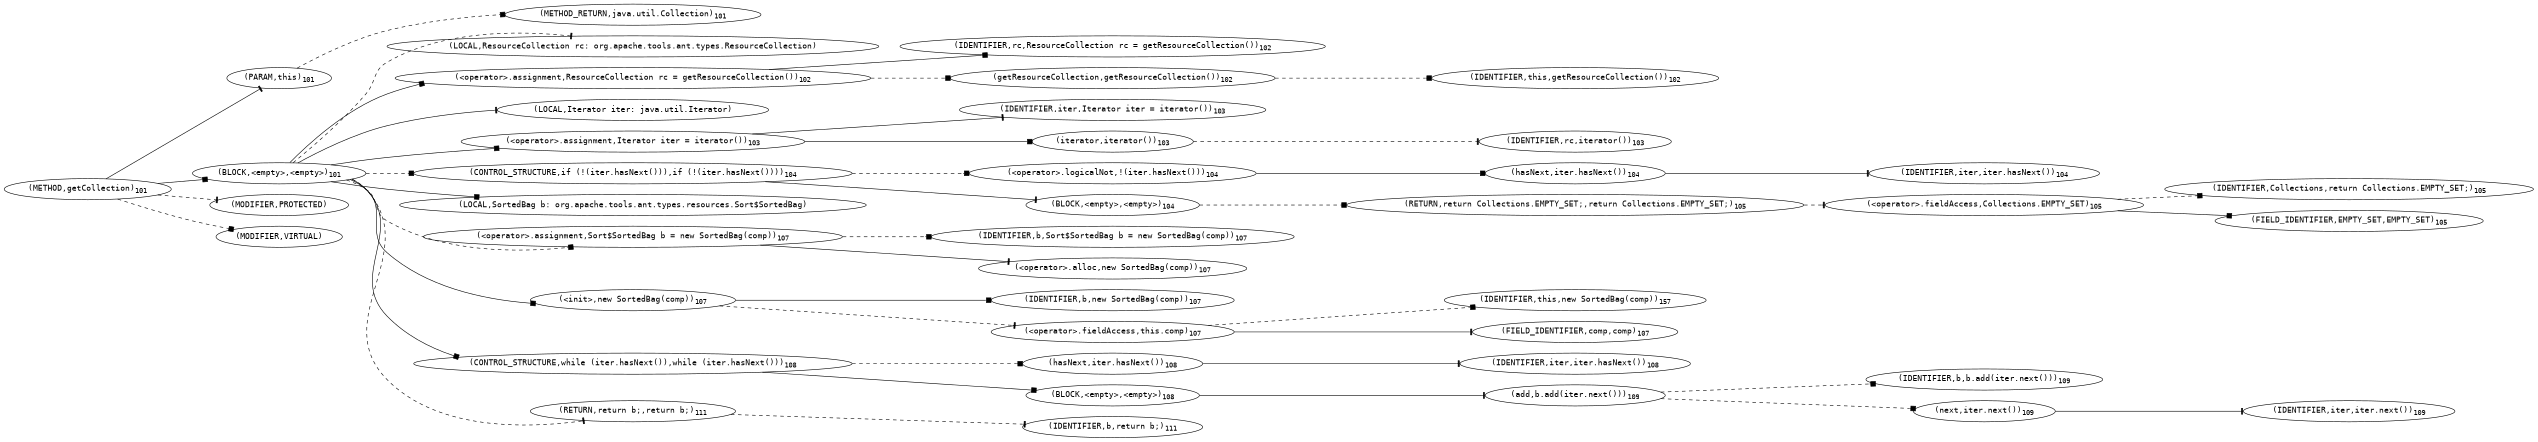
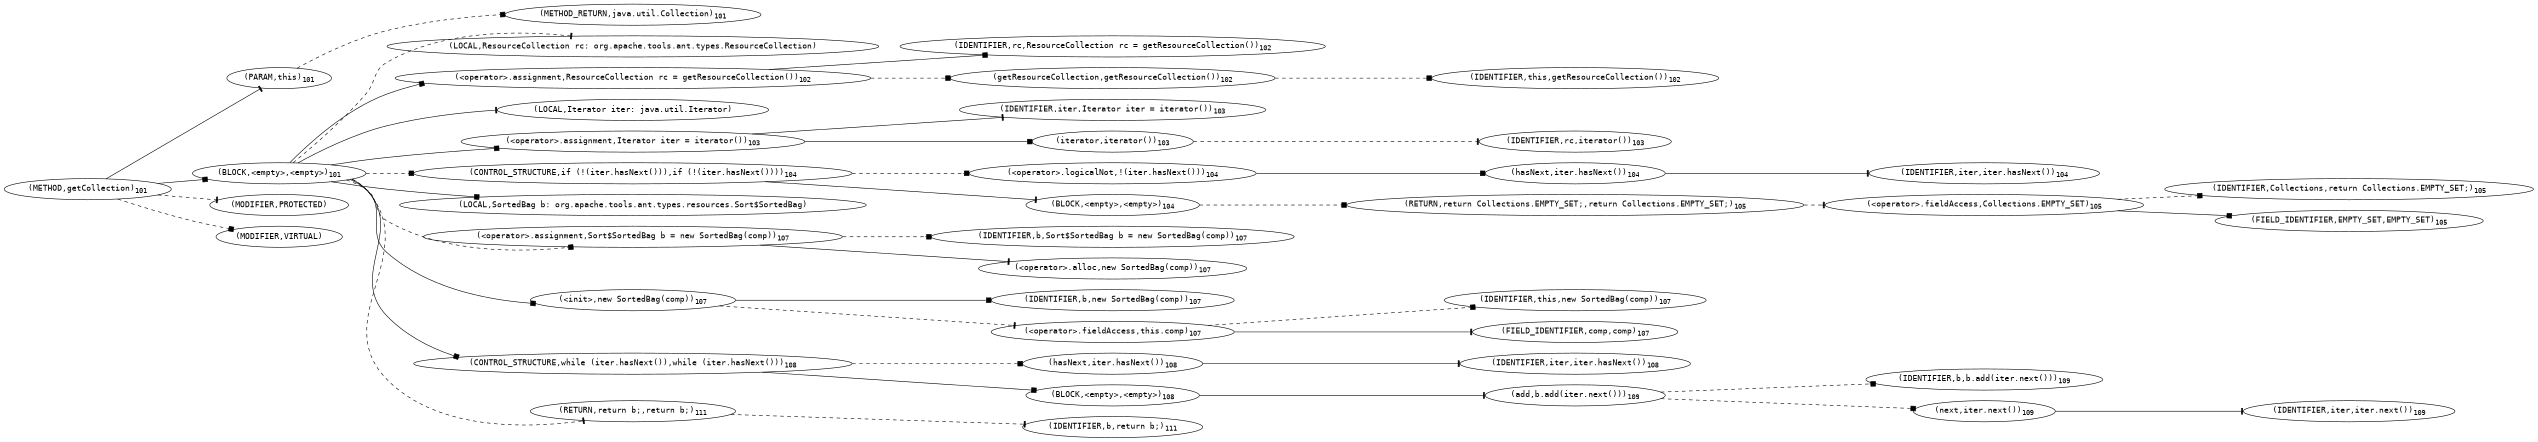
node "(IDENTIFIER,this,new SortedBag(comp))": text "157" -> "107"
